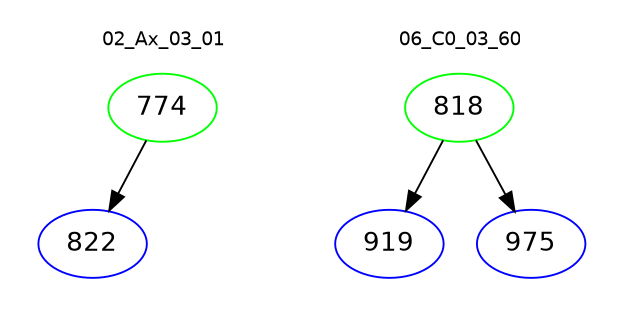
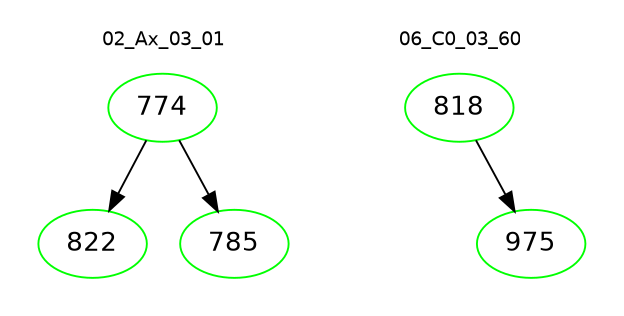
node "822": color blue -> green
node "785": added
node "919": removed
node "975": color blue -> green
